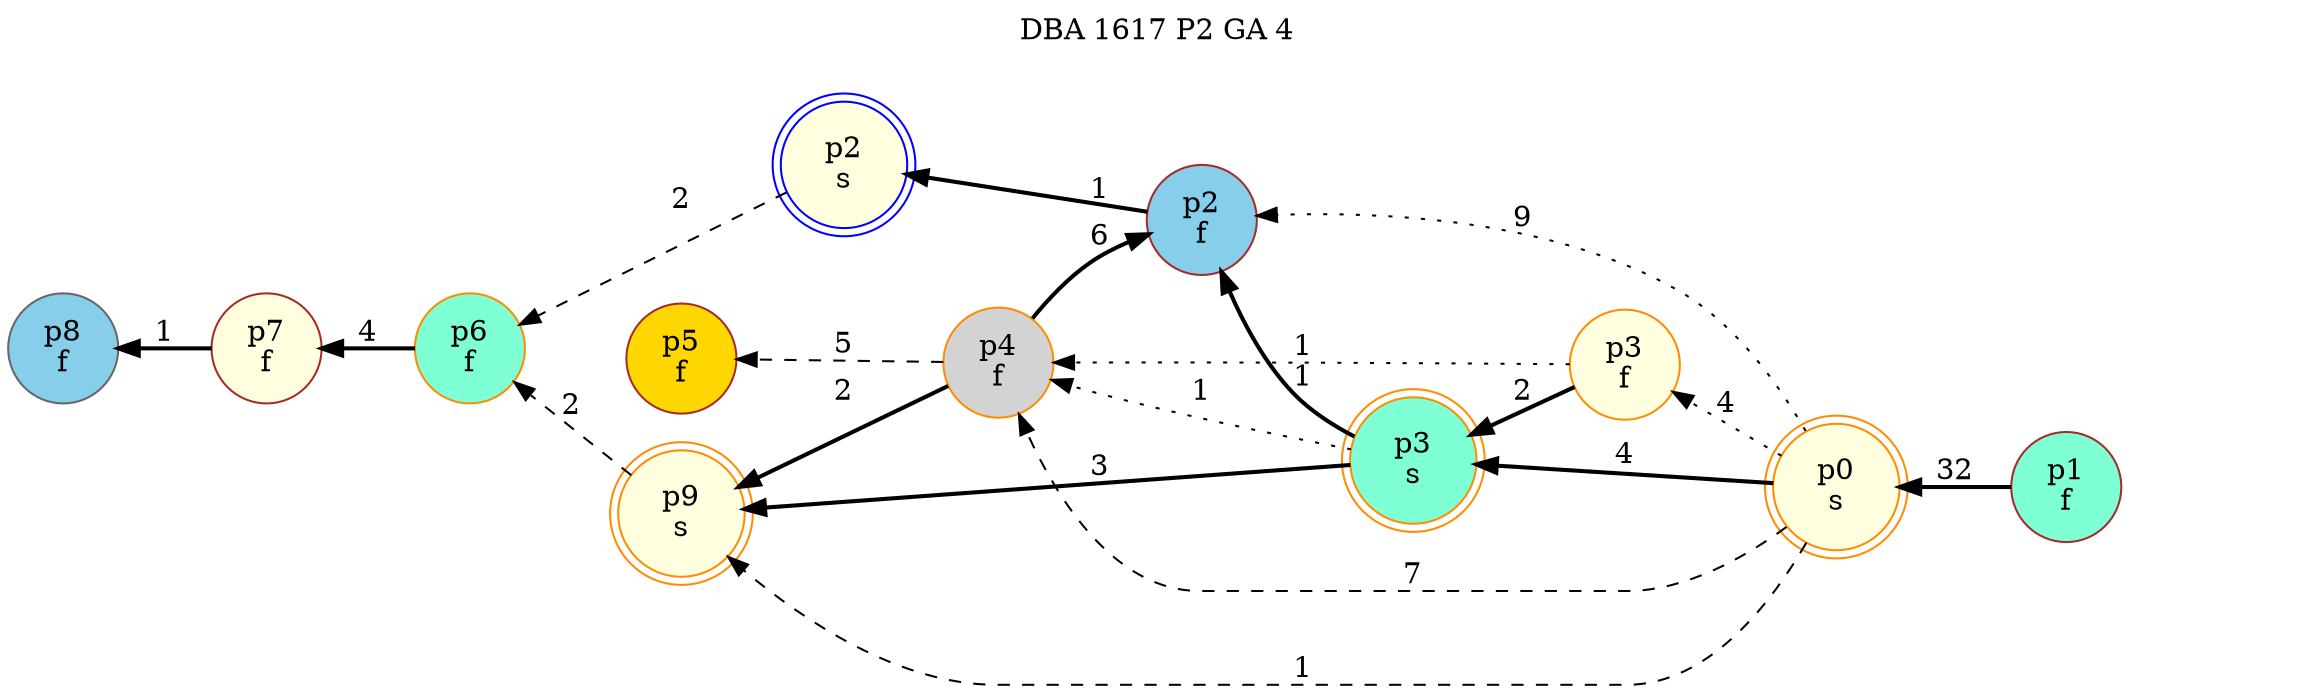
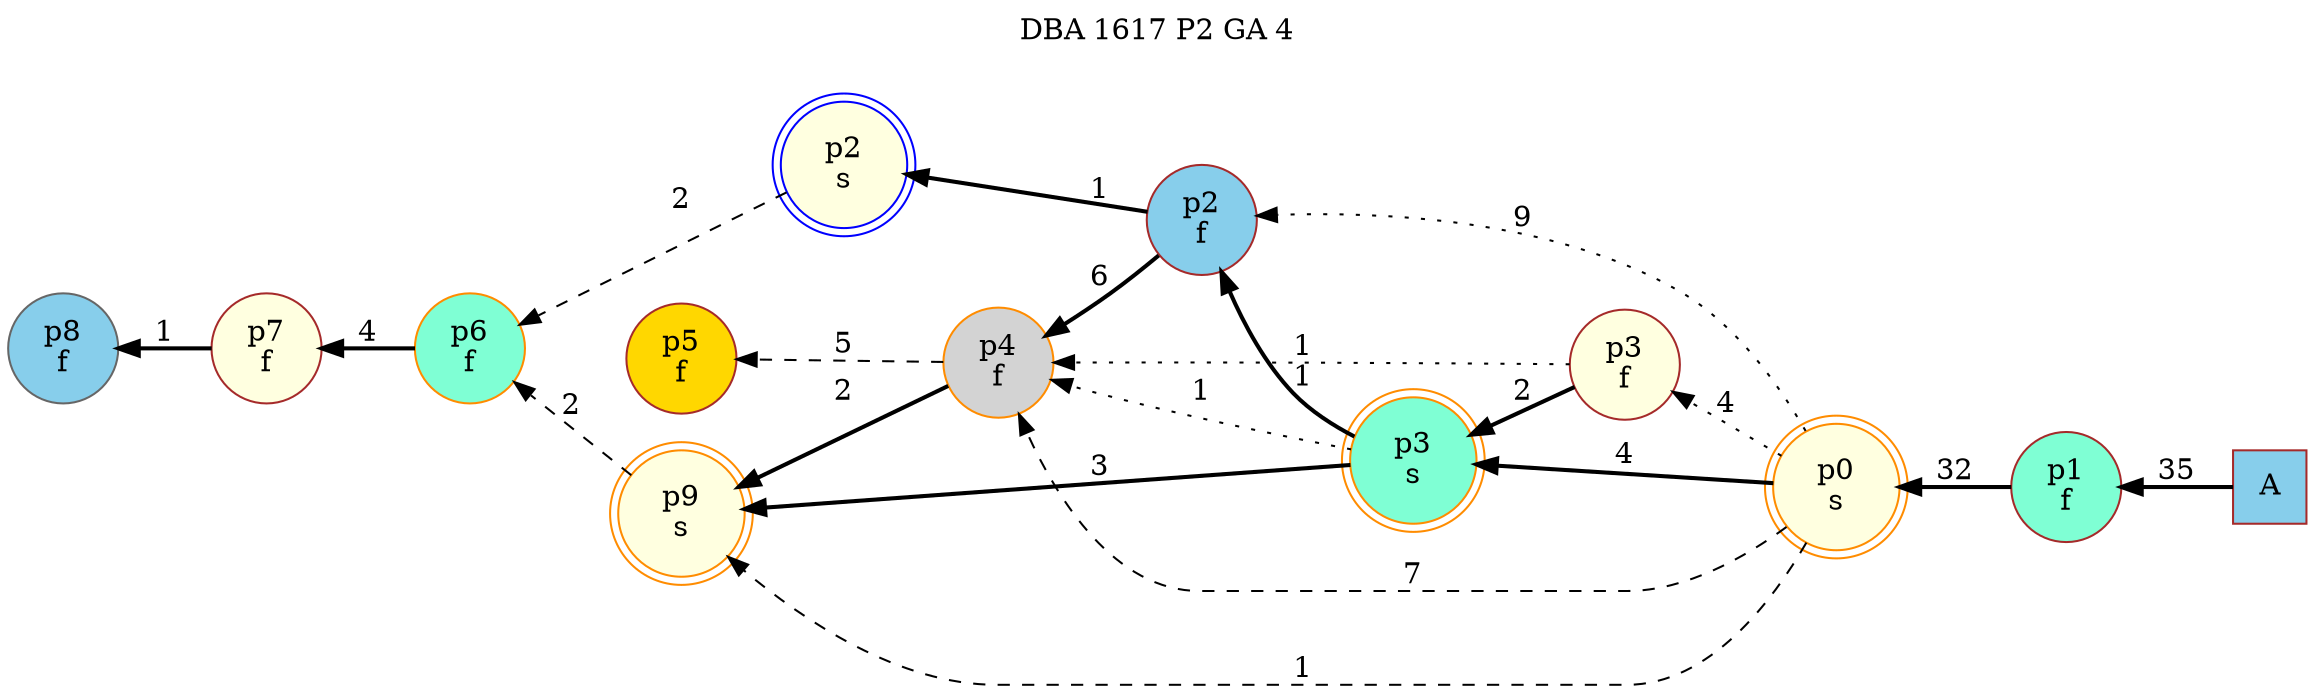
edge "p4 f" -> "p2 f": reversed
node "p3 f": color darkorange -> brown
node "A": added
